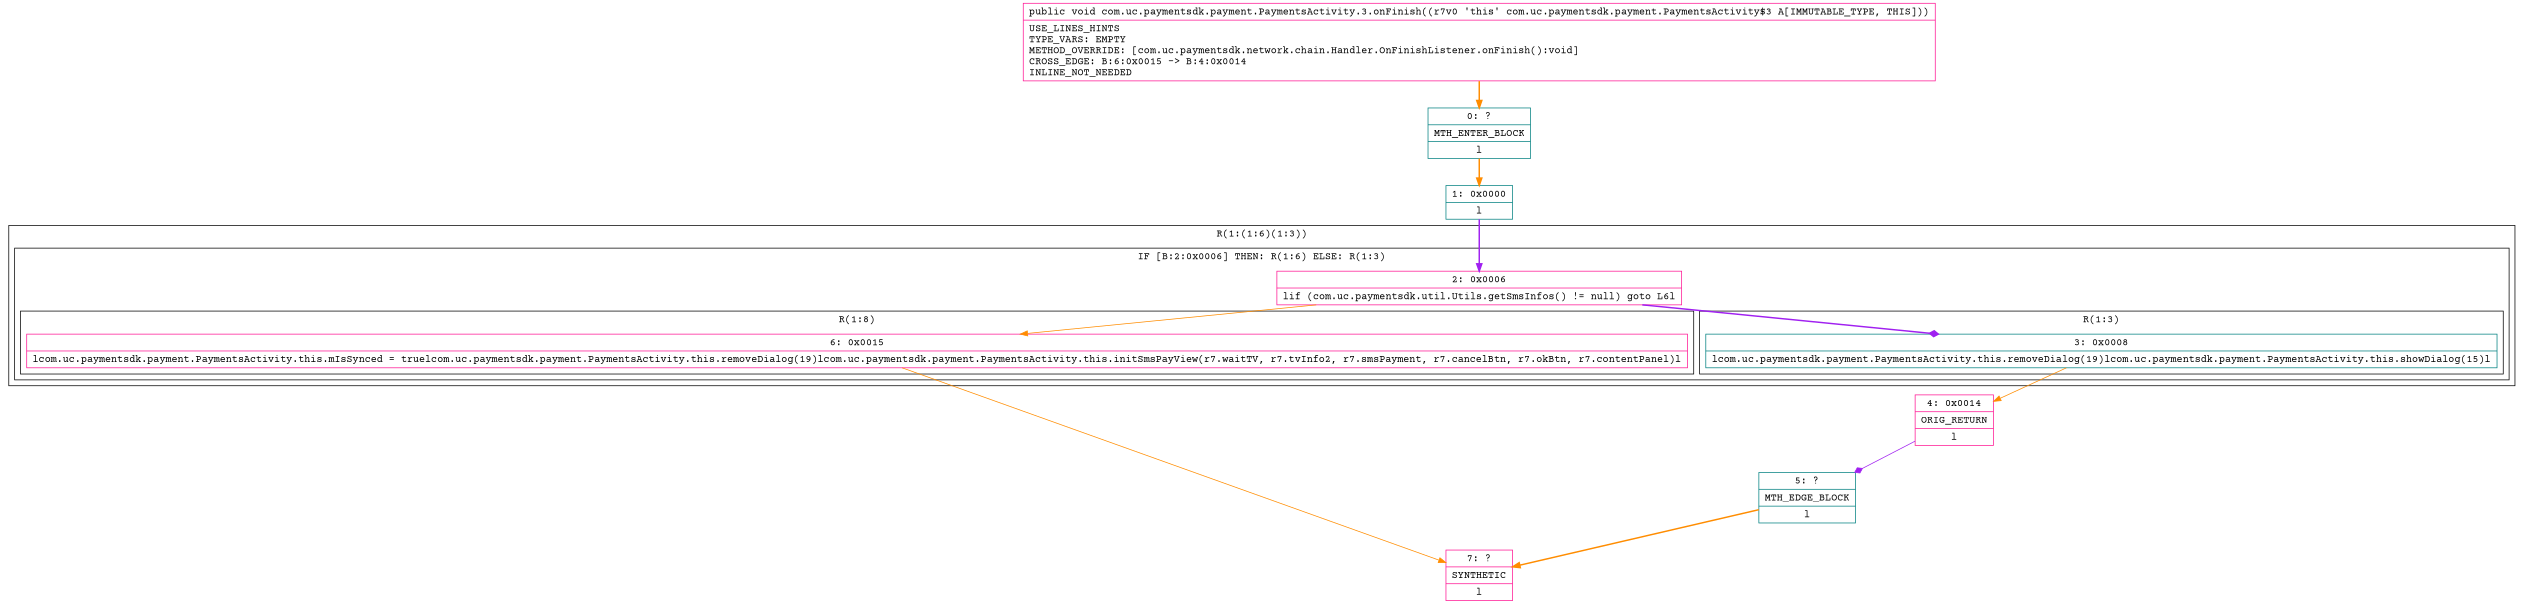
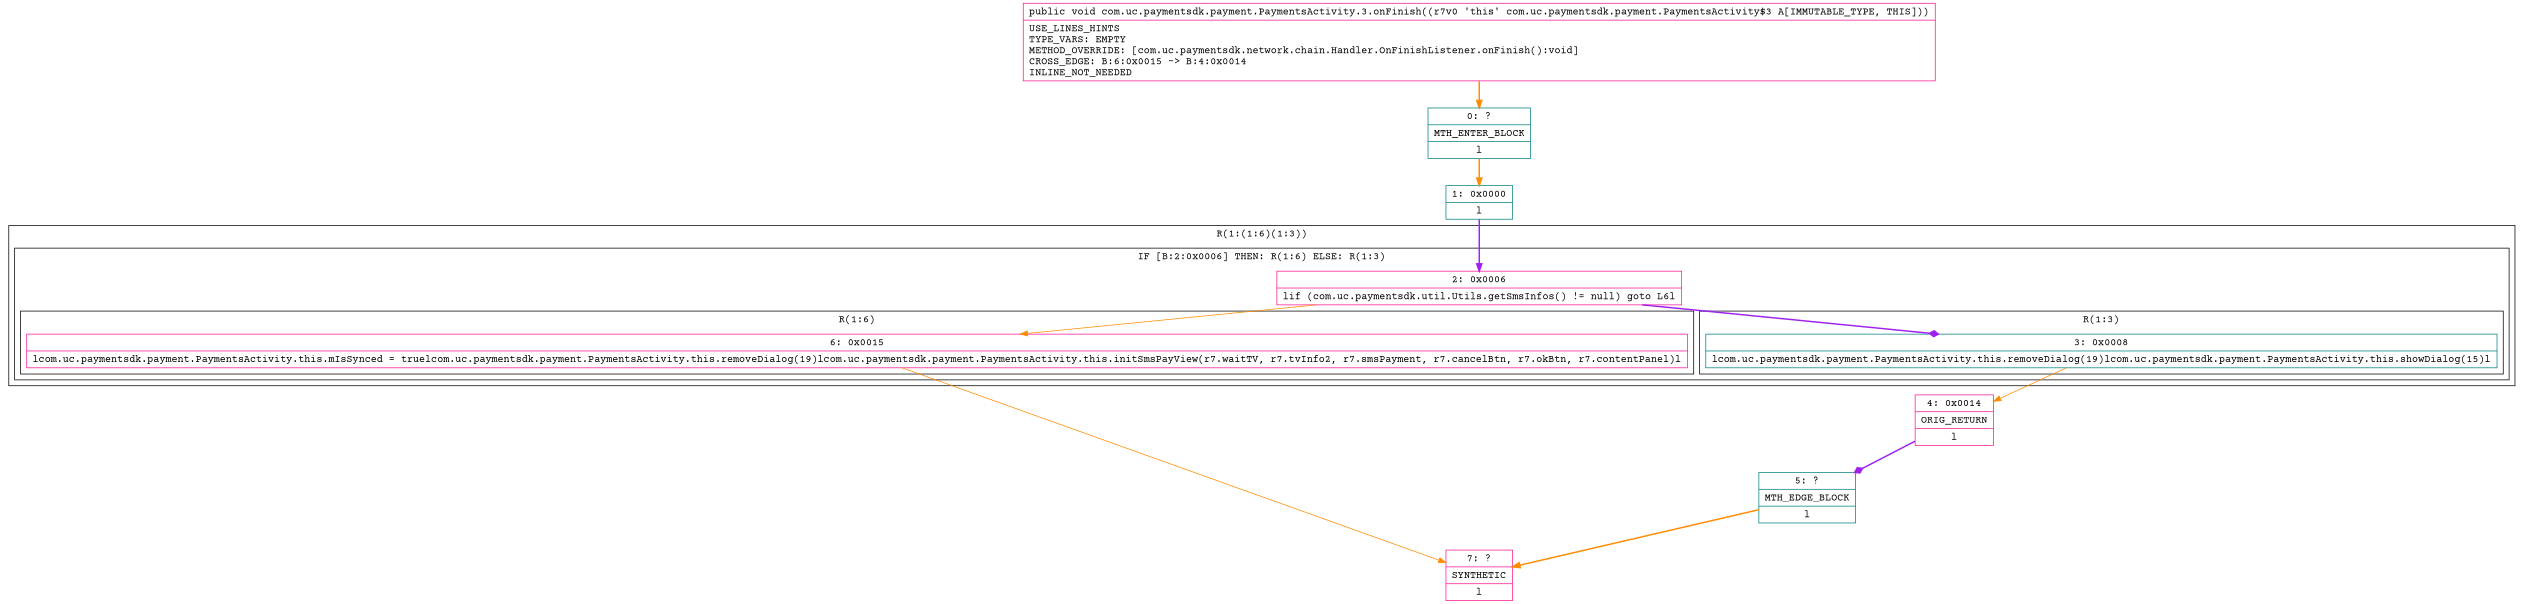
cluster "R(1:8)": label "R(1:8)" -> "R(1:6)"
edge "4: 0x0014" -> "5: ?": style solid -> bold
